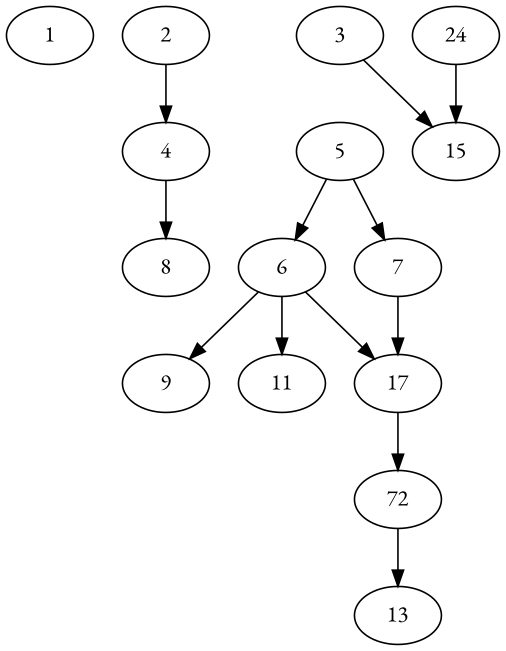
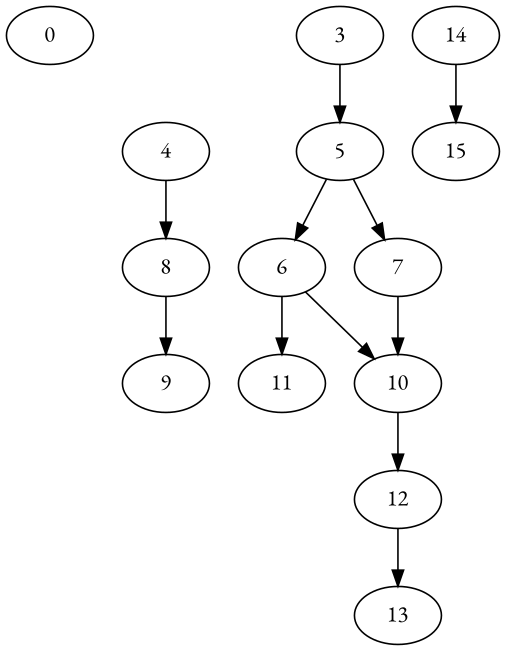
node "1": label "1" -> "0"
node "2": removed
node "24": label "24" -> "14"
edge "3" -> "15": now "3" -> "5"
edge "6" -> "9": now "8" -> "9"
node "17": label "17" -> "10"
node "72": label "72" -> "12"
